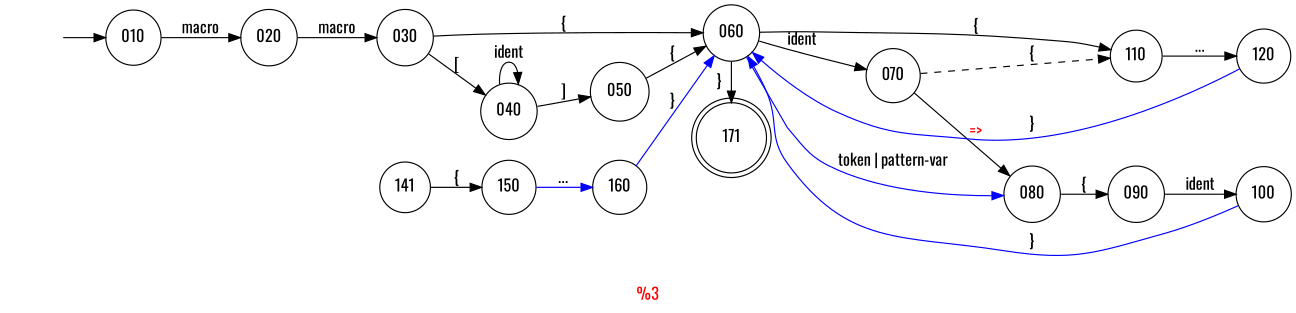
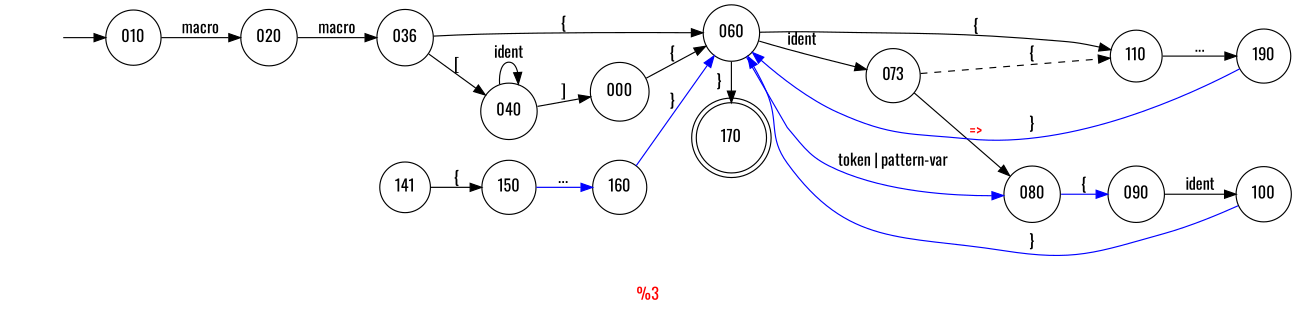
node "030": label "030" -> "036"
node "120": label "120" -> "190"
node "070": label "070" -> "073"
node "050": label "050" -> "000"
node "171": label "171" -> "170"
edge "080" -> "090": color black -> blue
